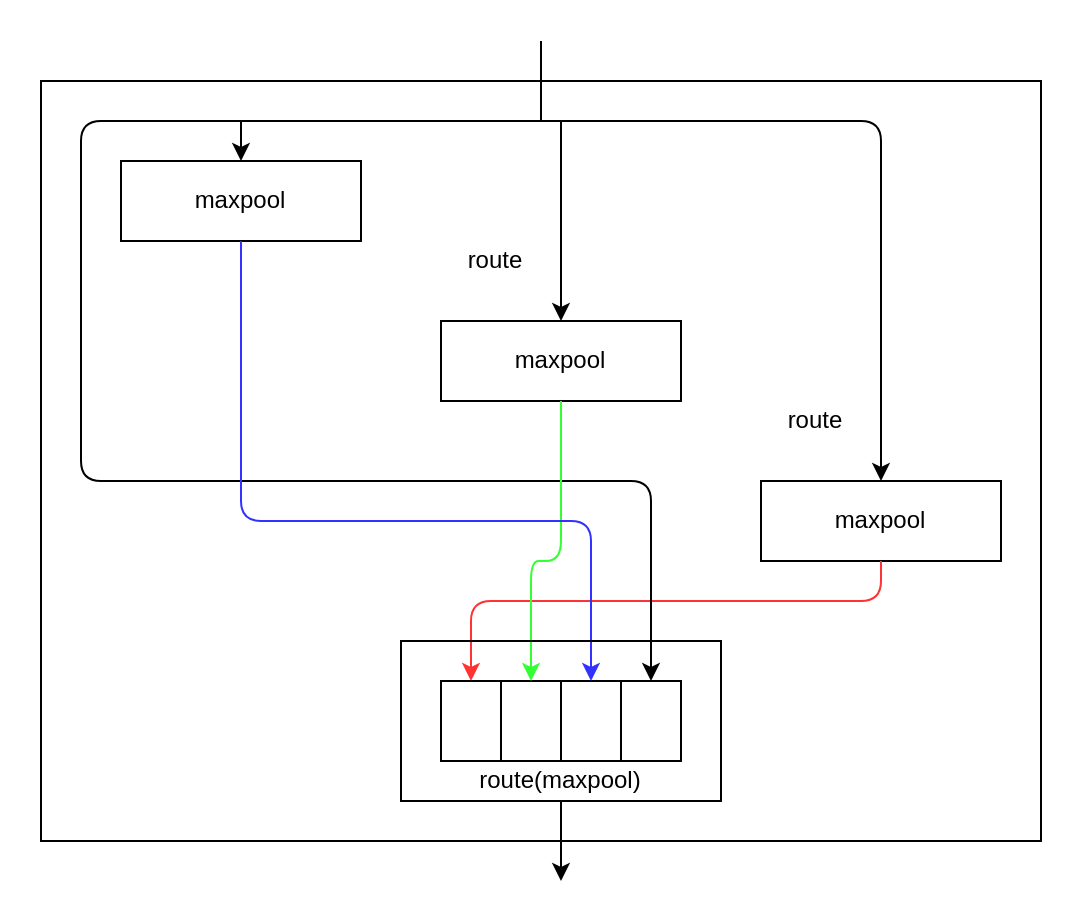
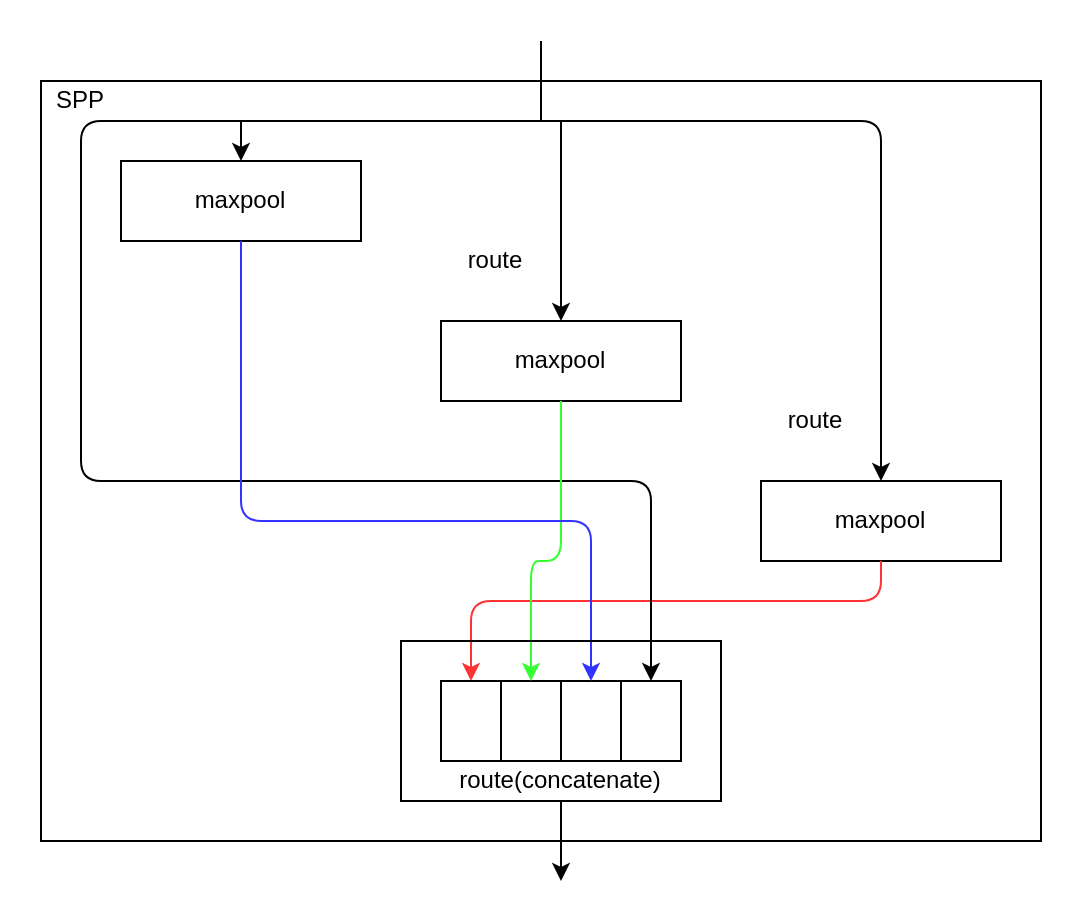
node "SPP": added
node "route(maxpool)": label "route(maxpool)" -> "route(concatenate)"
